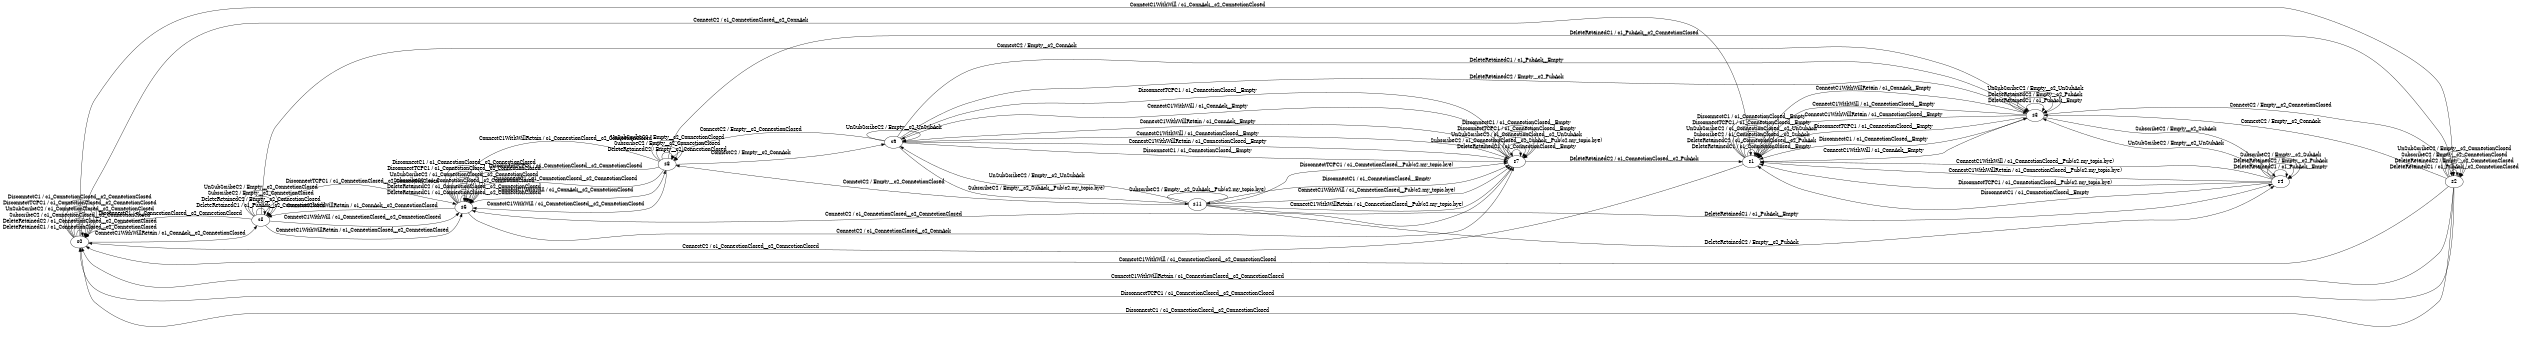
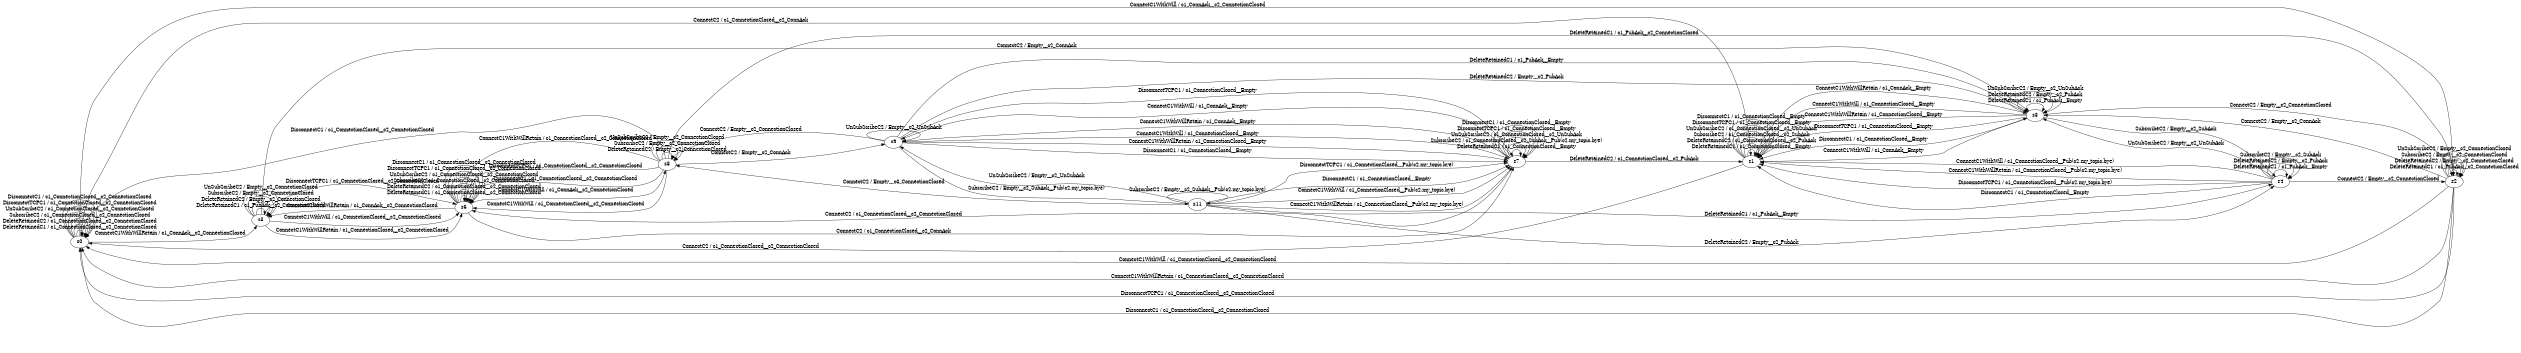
edge "s11" -> "s8": label "ConnectC2 / Empty__c2_ConnectionClosed" -> "ConnectC2 / Empty__c3_ConnectionClosed"
edge "s4" -> "s2": added, label "ConnectC2 / Empty__c2_ConnectionClosed"
edge "s5" -> "s0": now "s8" -> "s0"
